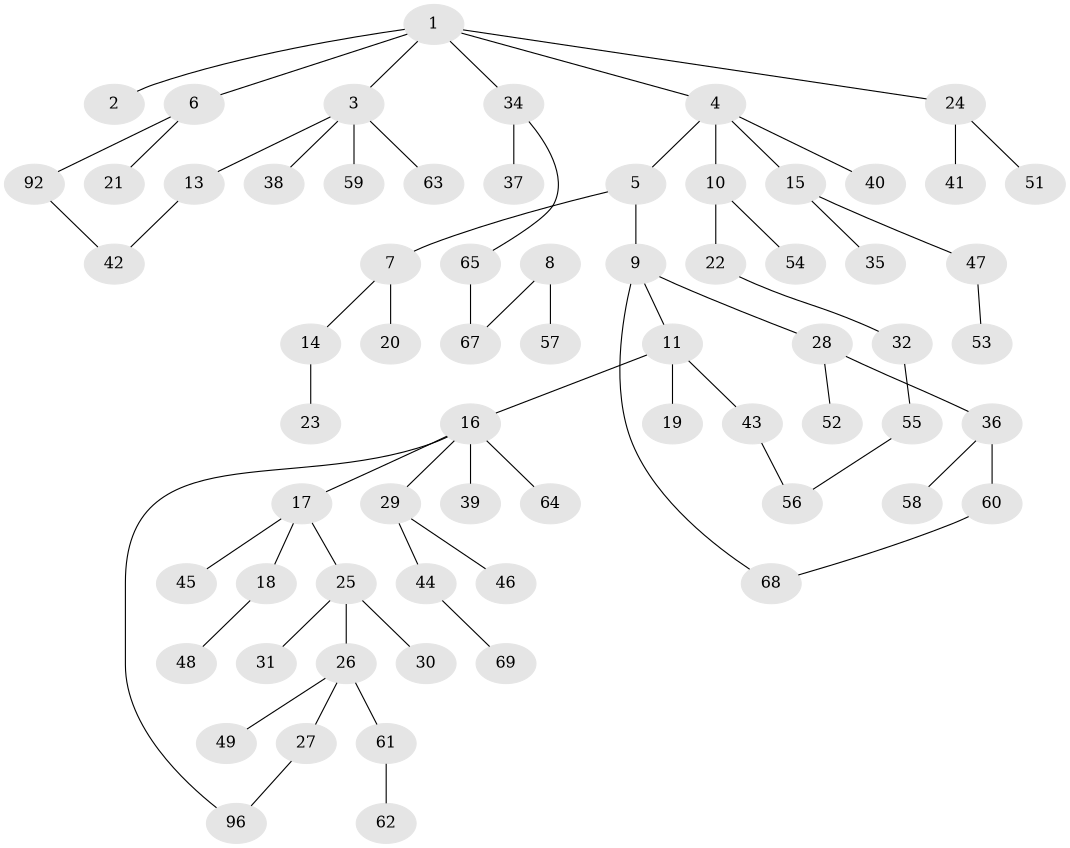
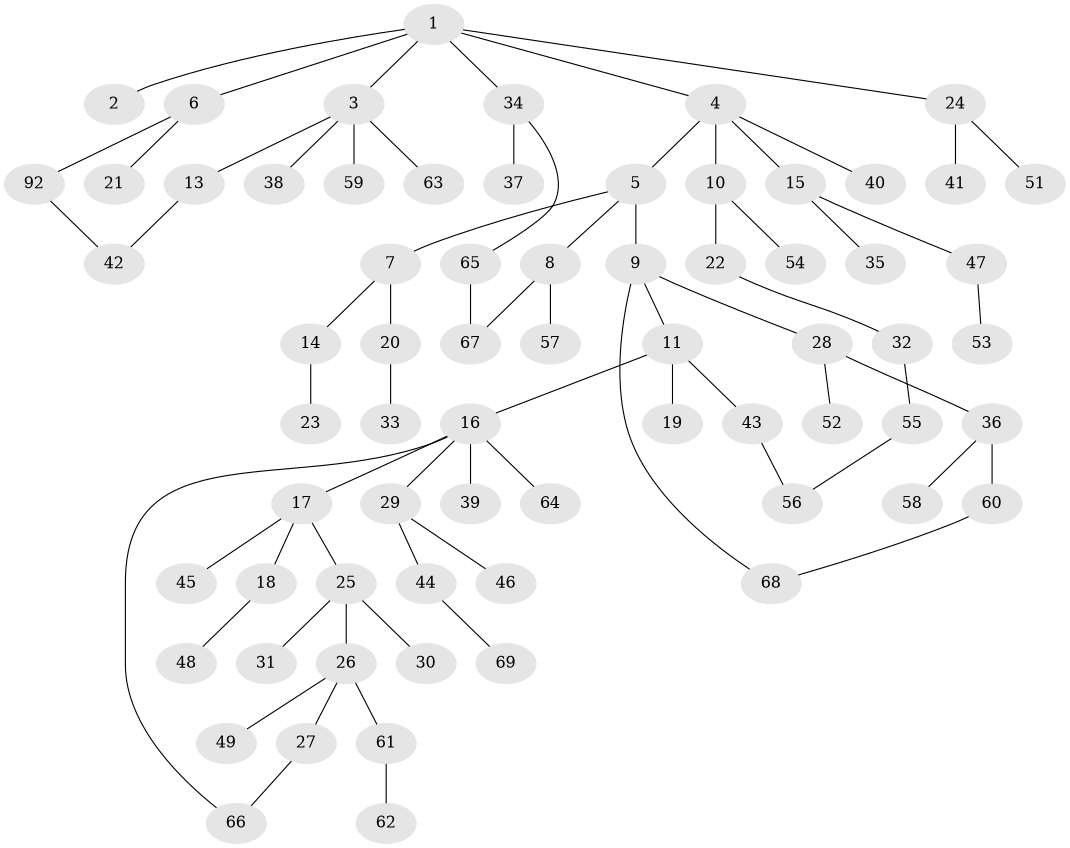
edge "5" -- "8": added
node "33": added
node "96": label "96" -> "66"
